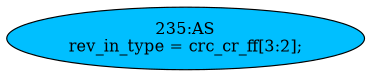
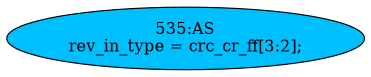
node "235:AS rev_in_type = crc_cr_ff[3:2];": label "235:AS rev_in_type = crc_cr_ff[3:2];" -> "535:AS rev_in_type = crc_cr_ff[3:2];"
